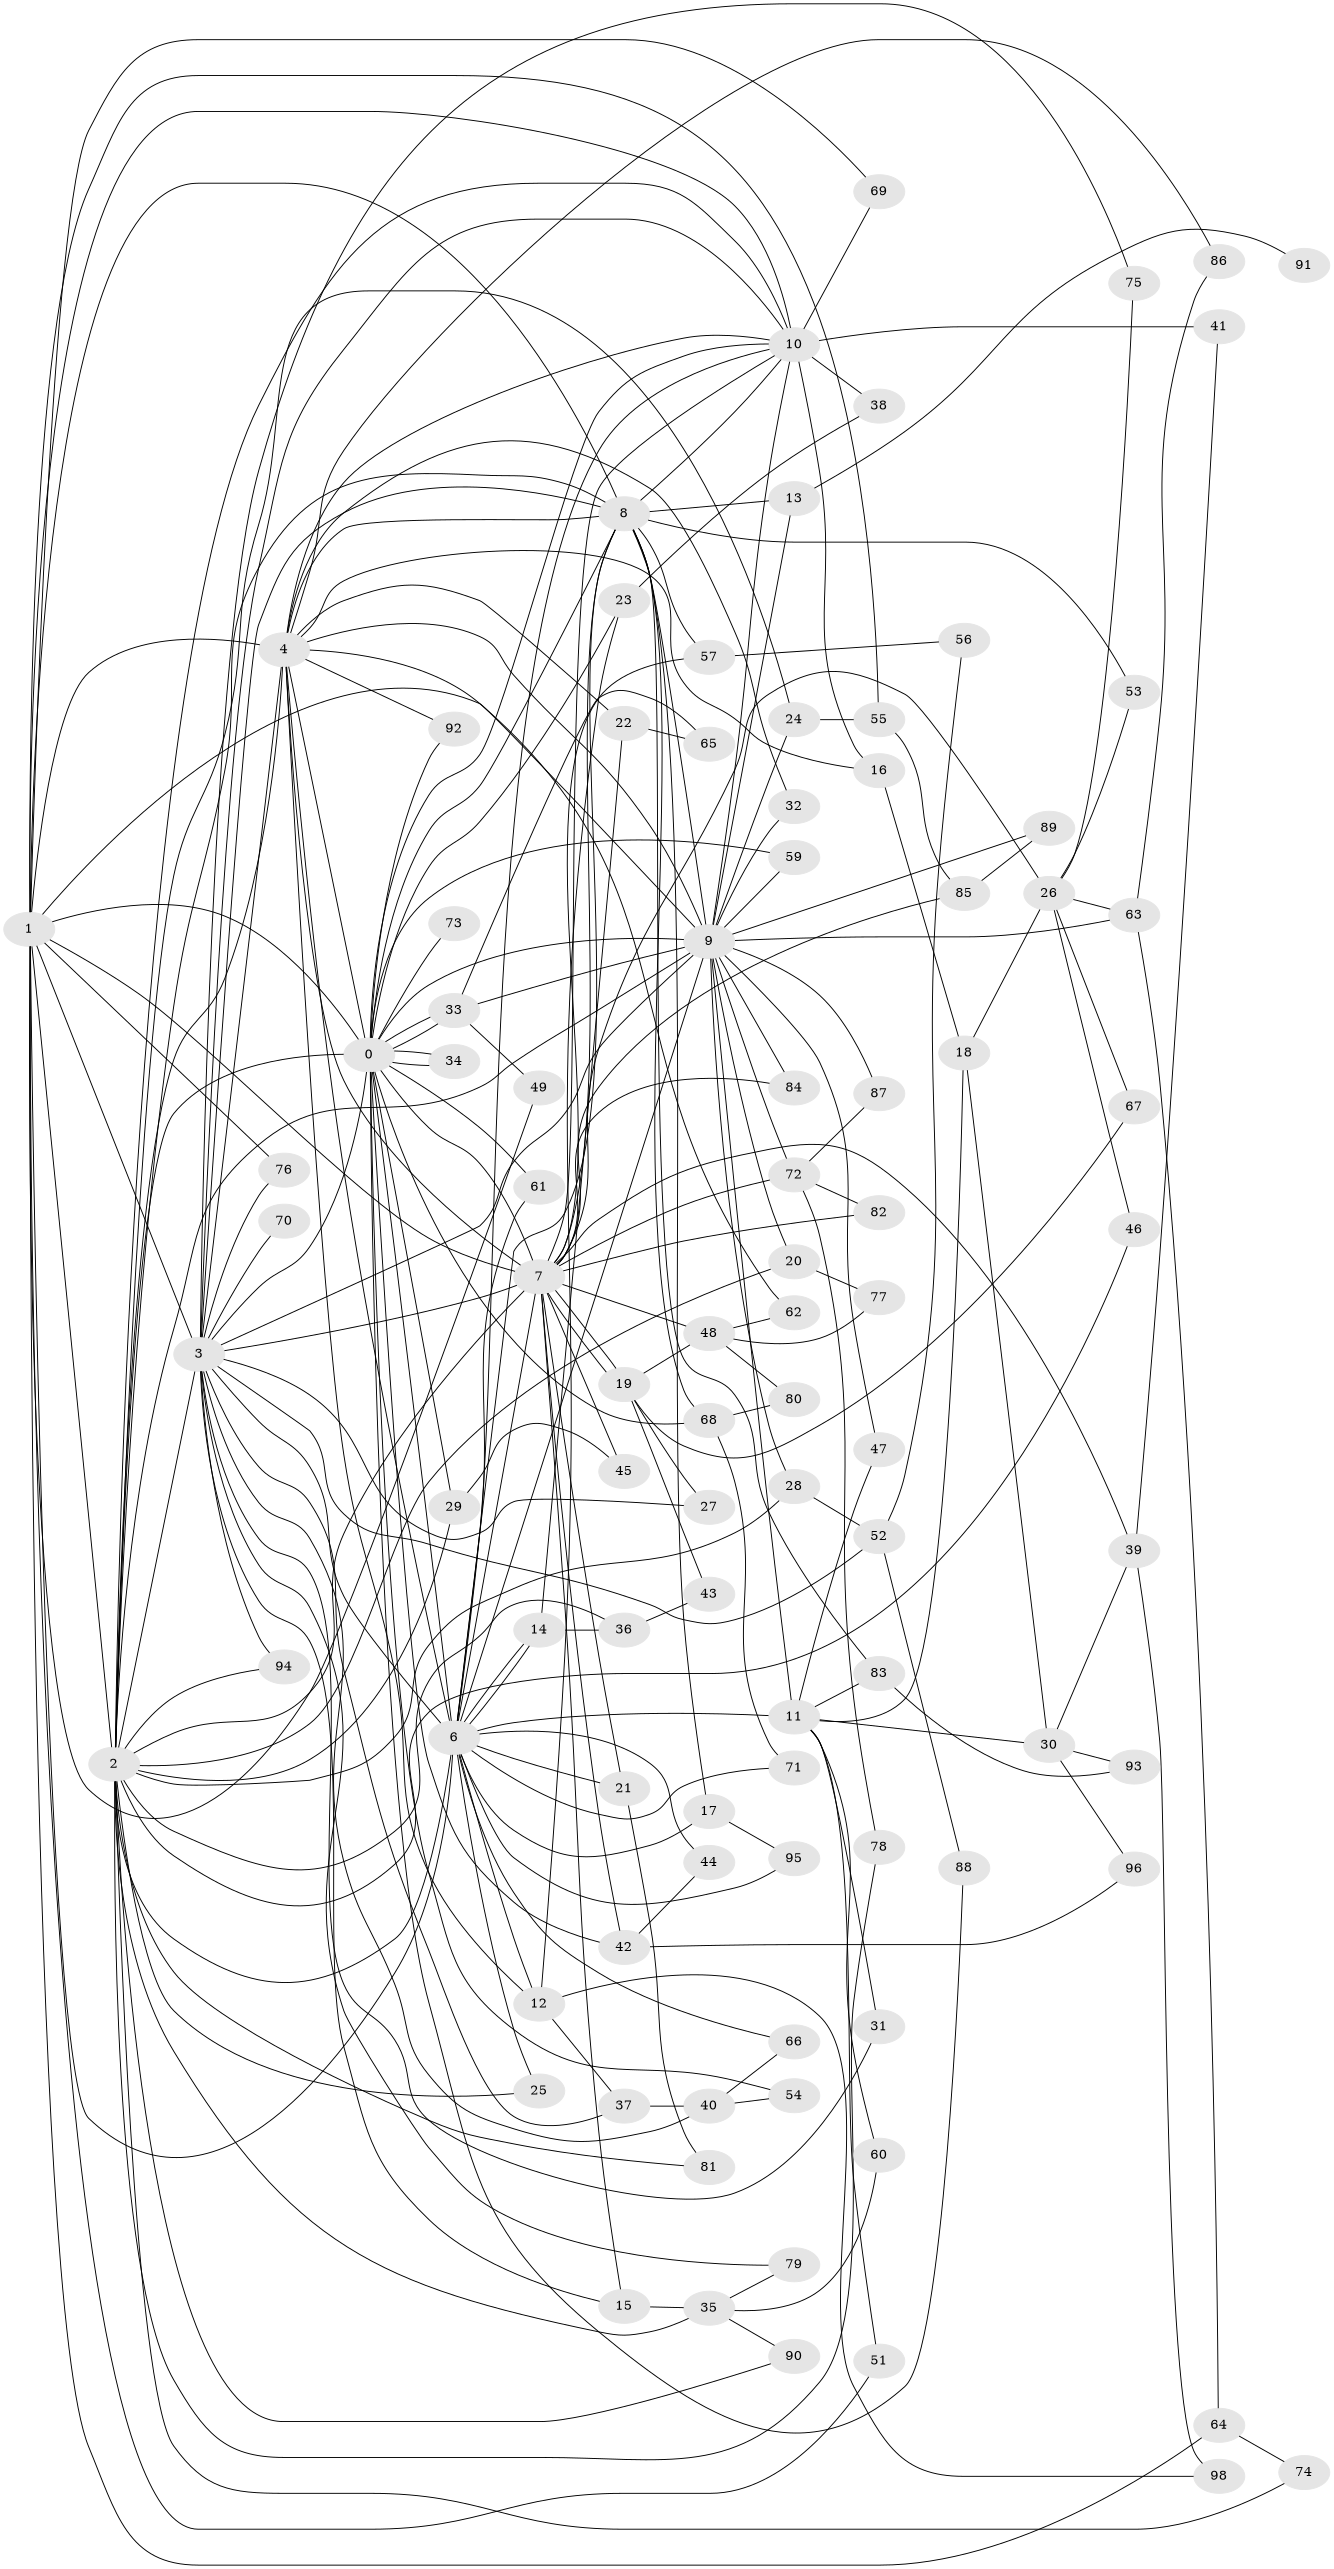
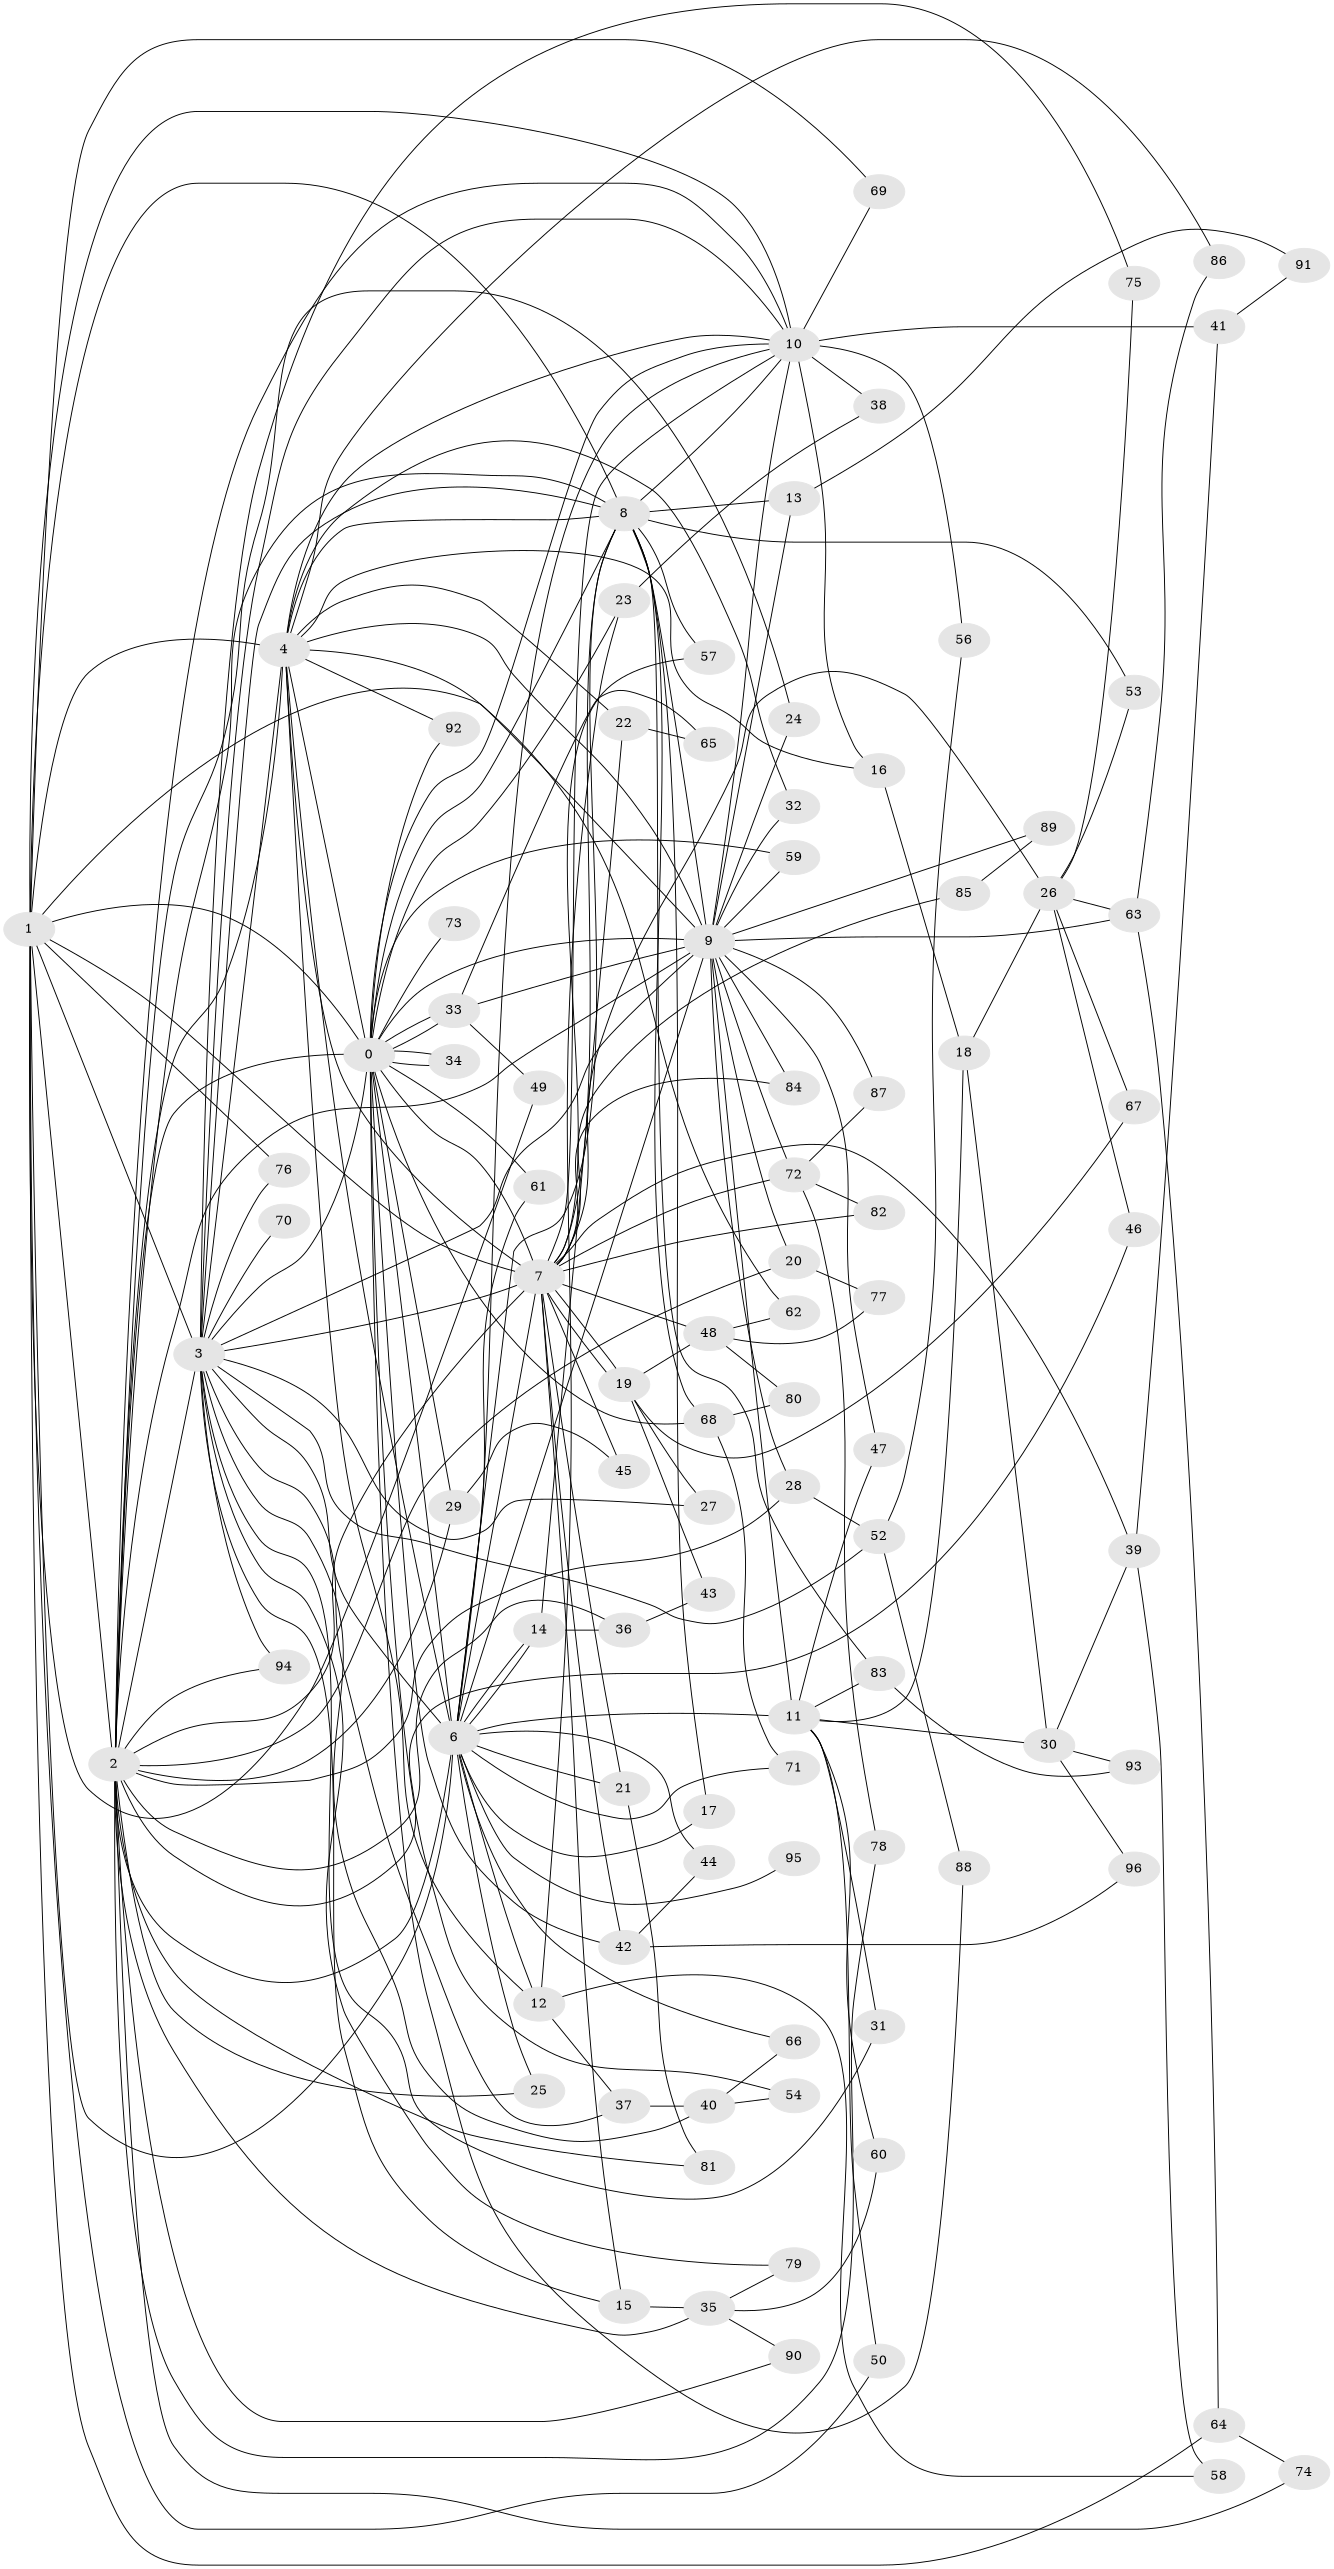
edge "91" -- "41": added
edge "56" -- "57": now "56" -- "10"
node "55": removed
edge "17" -- "95": removed
node "51": label "51" -> "50"
node "98": label "98" -> "58"
